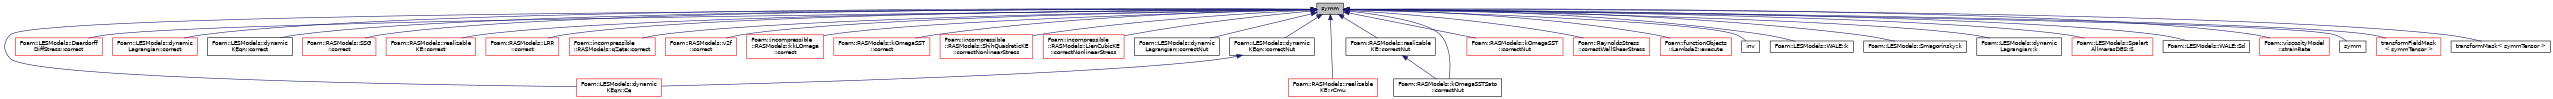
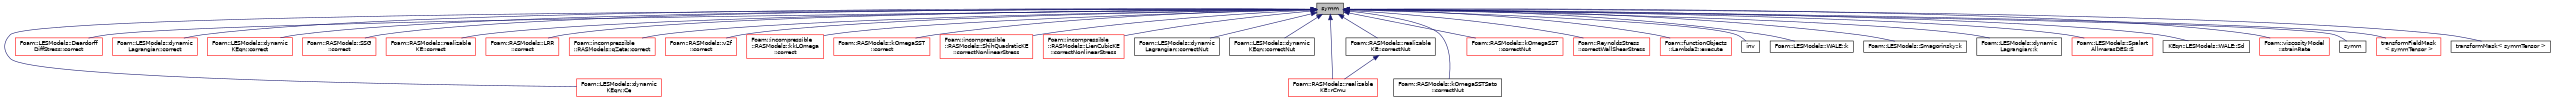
node "Foam::LESModels::dynamic KEqn::correct": color black -> red
node "Foam::LESModels::WALE::Sd": label "Foam::LESModels::WALE::Sd" -> "KEqn::LESModels::WALE::Sd"
edge "Foam::RASModels::kOmegaSSTSato ::correctNut" -> "Foam::RASModels::realizable KE::correctNut": now "Foam::RASModels::realizable KE::rCmu" -> "Foam::RASModels::realizable KE::correctNut"
edge "Foam::LESModels::dynamic KEqn::Ce" -> "Foam::LESModels::dynamic KEqn::correctNut": removed
